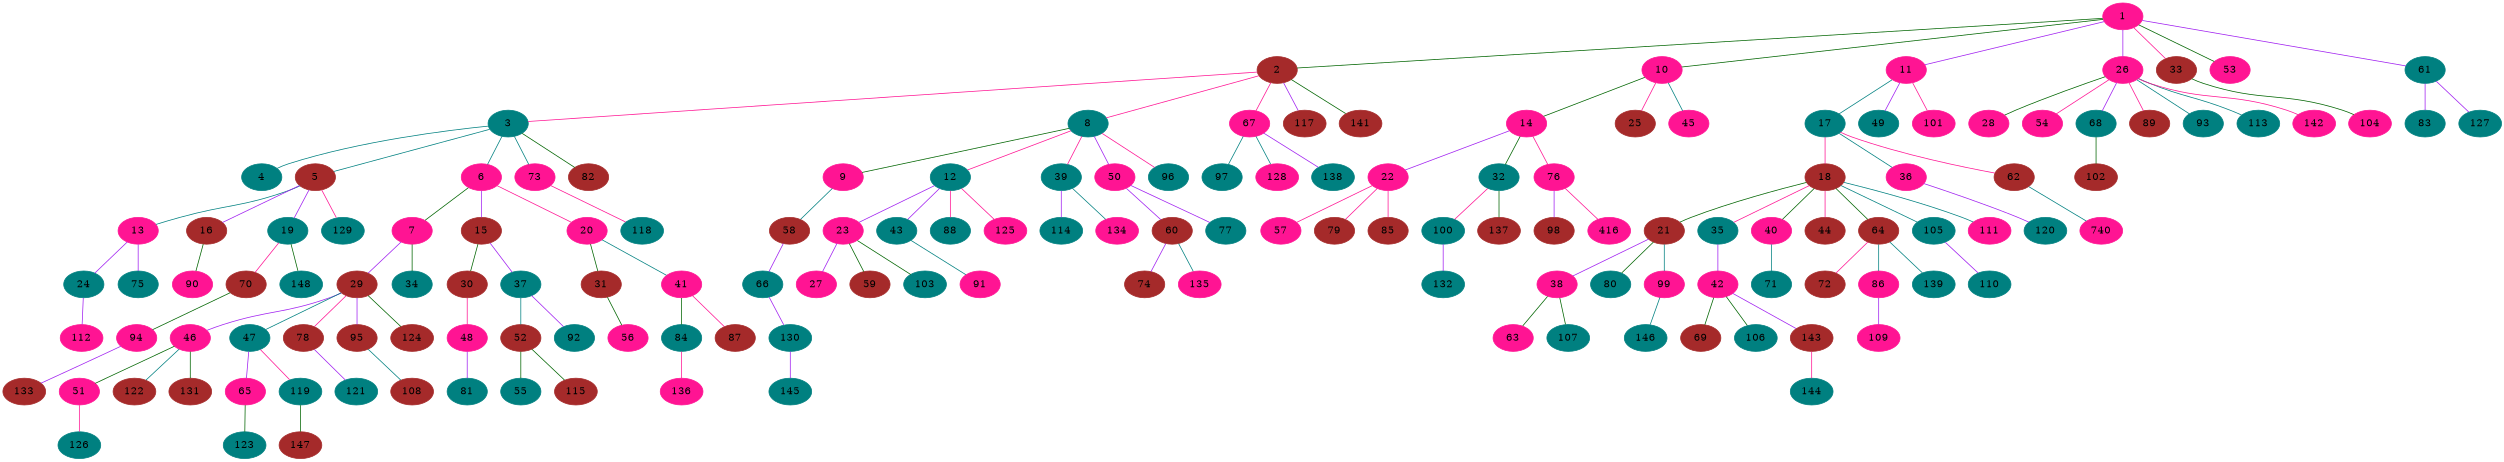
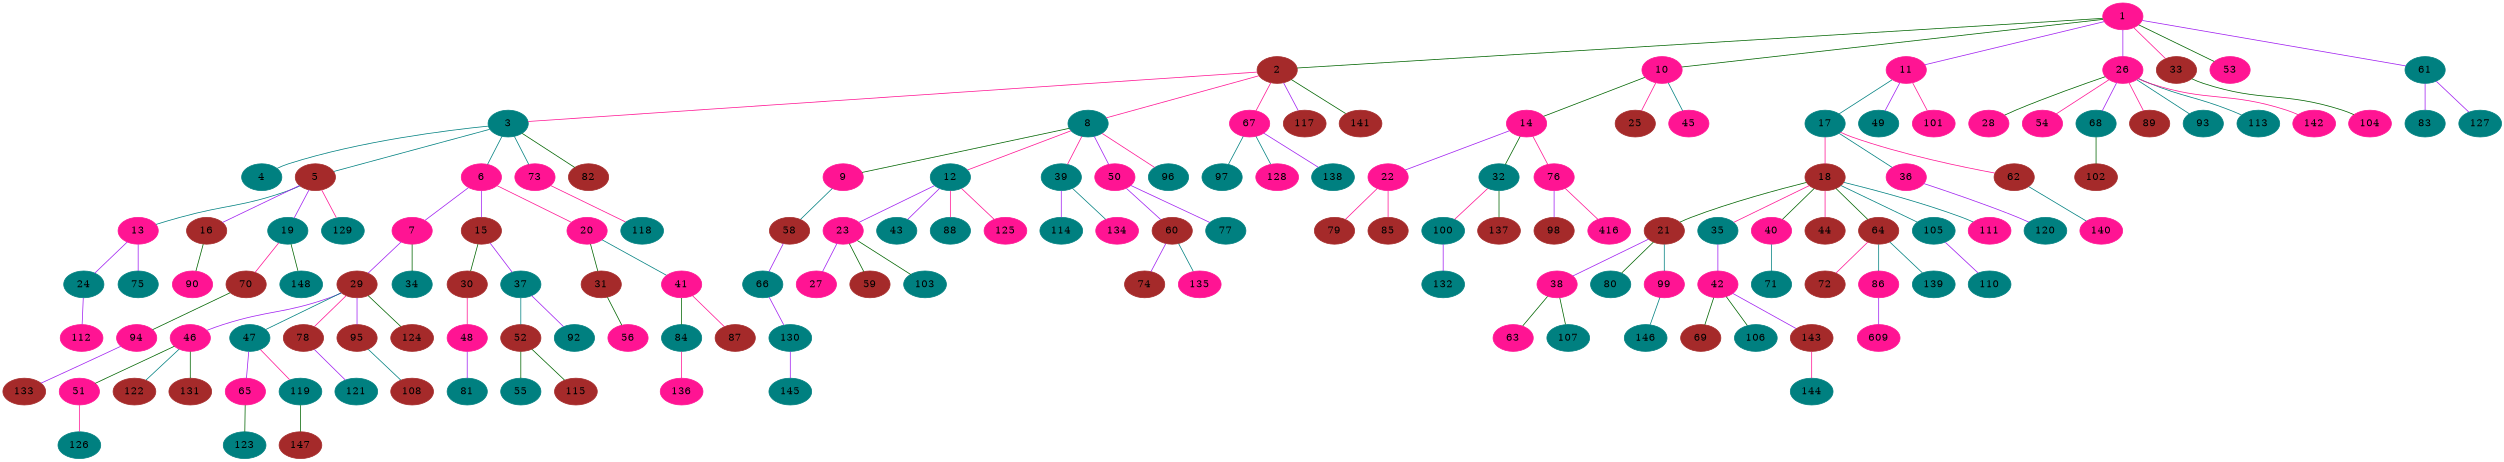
edge "6" -- "7": color darkgreen -> purple
node "57": removed
node "740": label "740" -> "140"
node "91": removed
node "109": label "109" -> "609"
